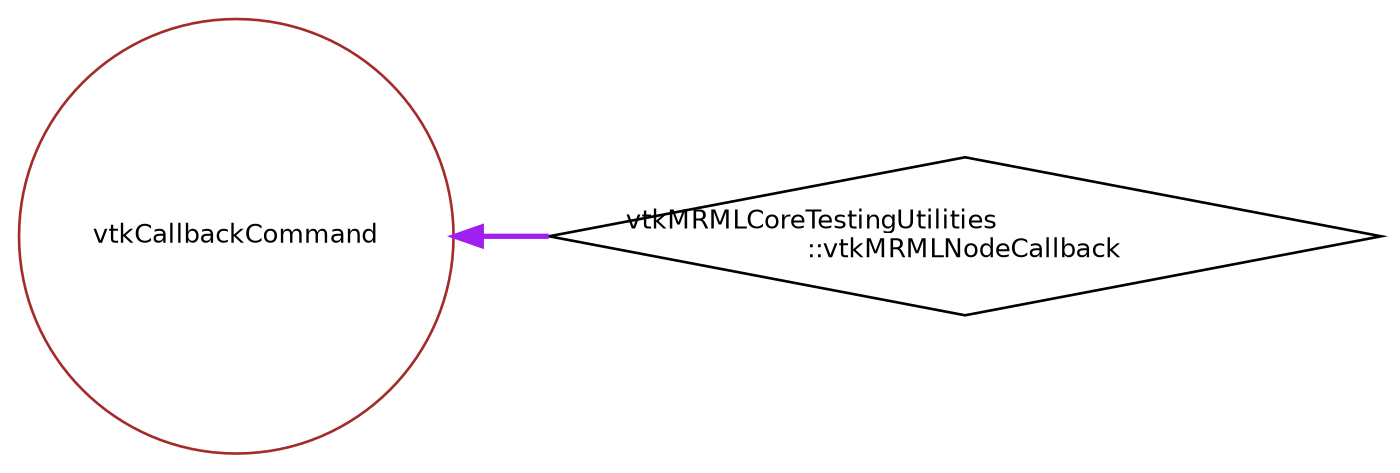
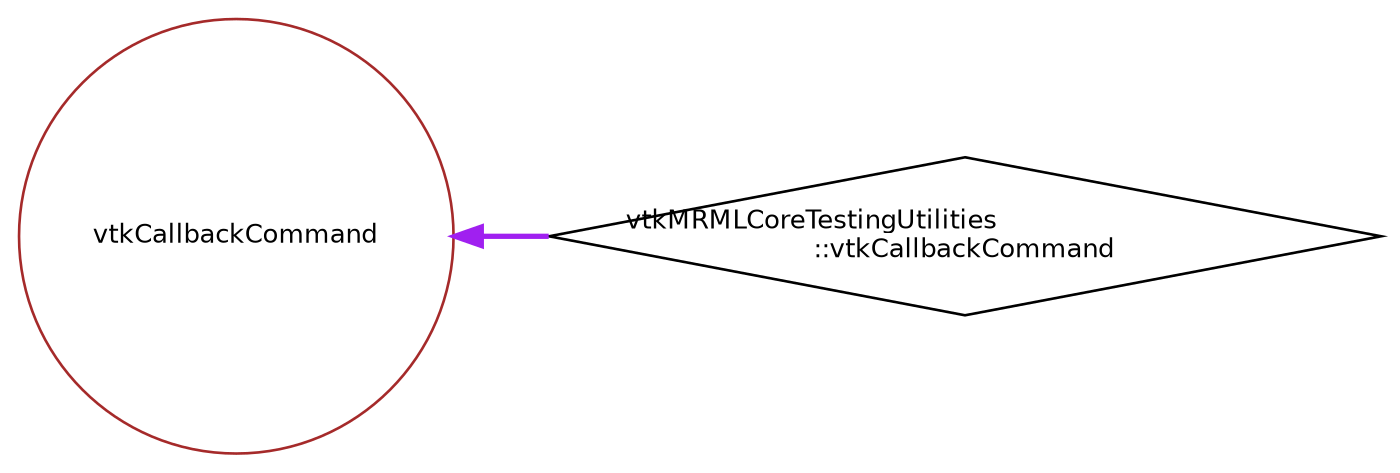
node "vtkMRMLCoreTestingUtilities ::vtkMRMLNodeCallback": label "vtkMRMLCoreTestingUtilities ::vtkMRMLNodeCallback" -> "vtkMRMLCoreTestingUtilities ::vtkCallbackCommand"
